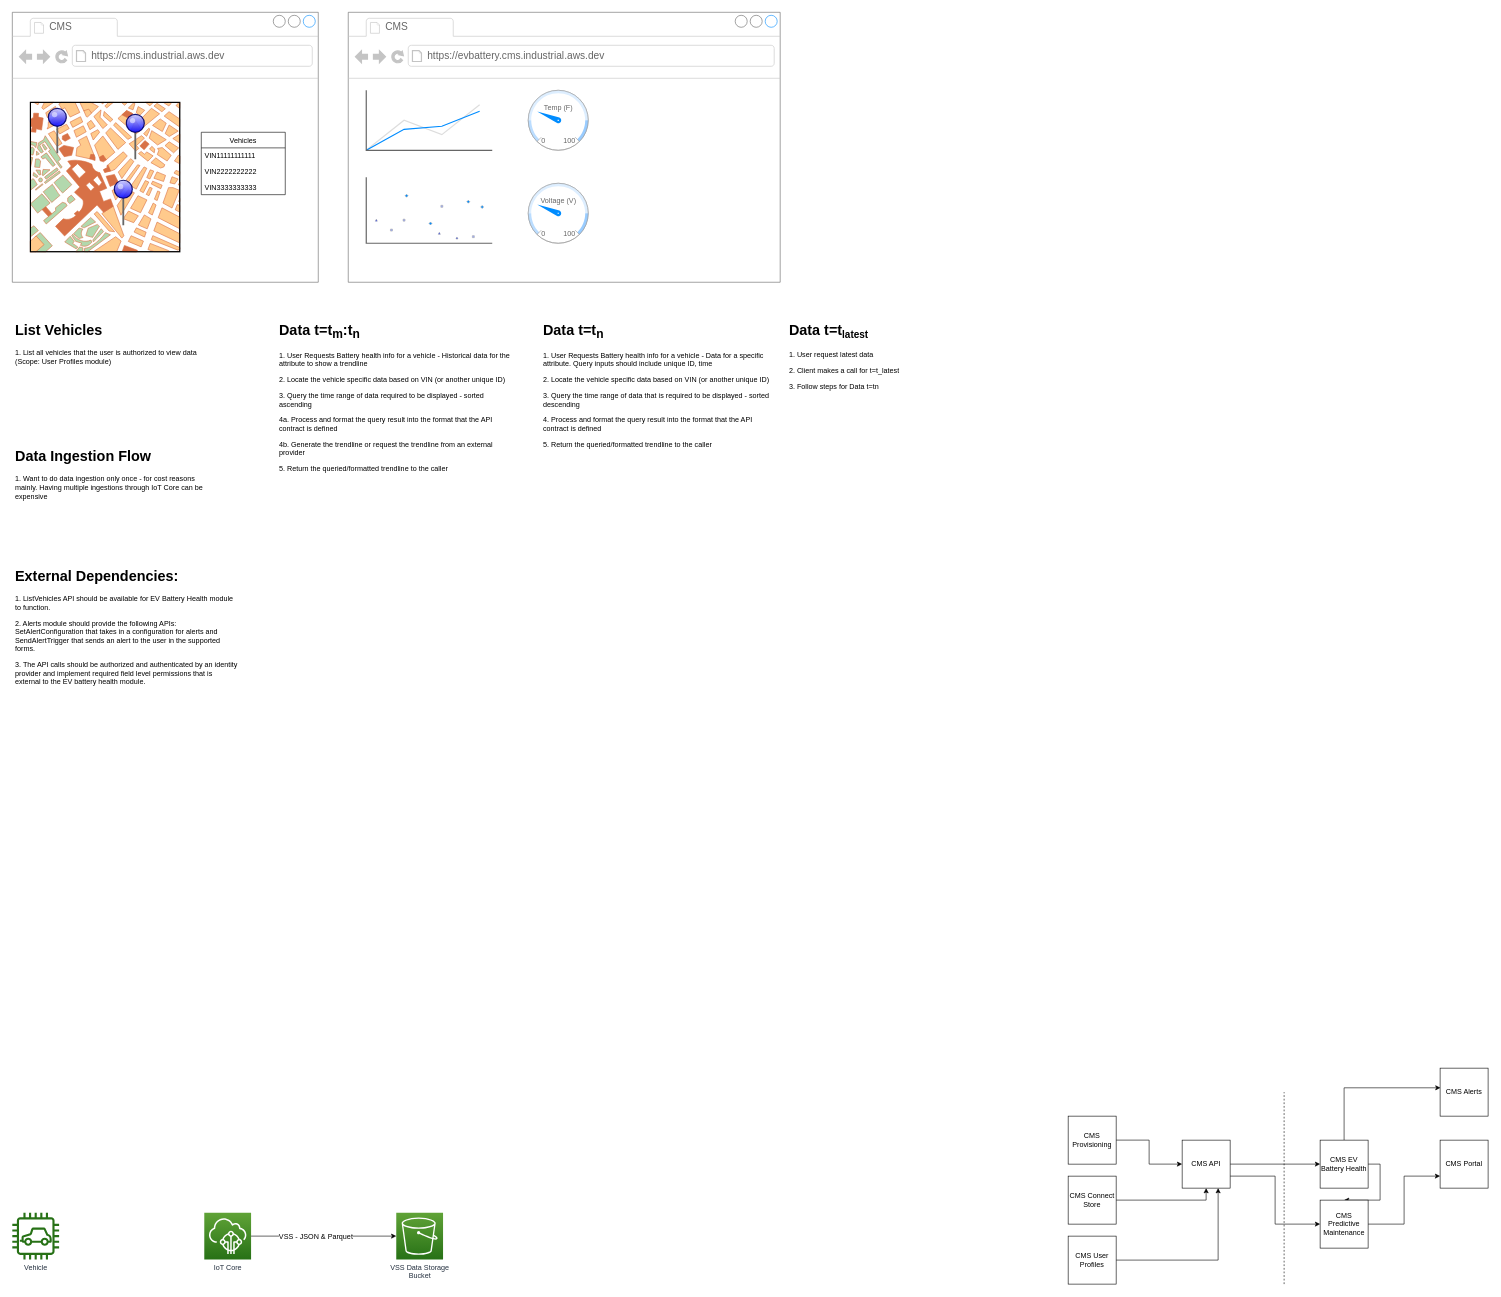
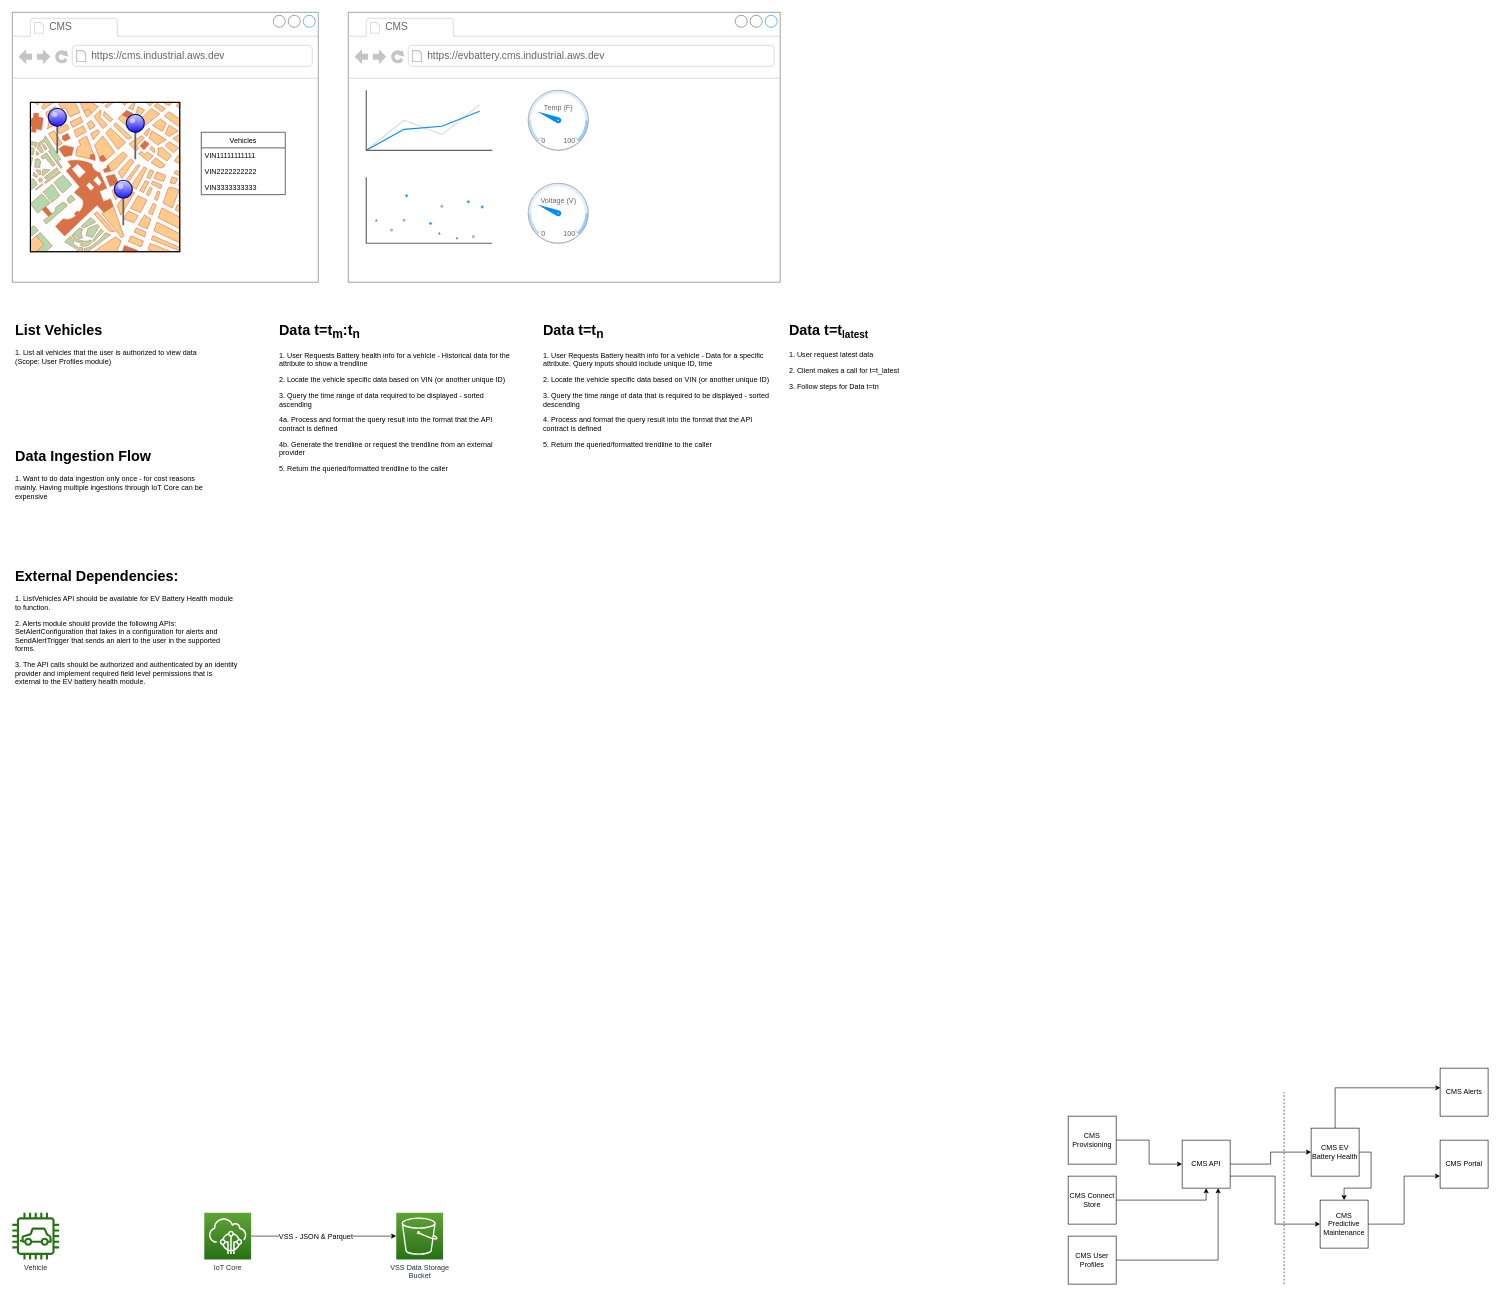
node "CMS EV Battery Health": moved (1344, 1164) -> (1335, 1152)
